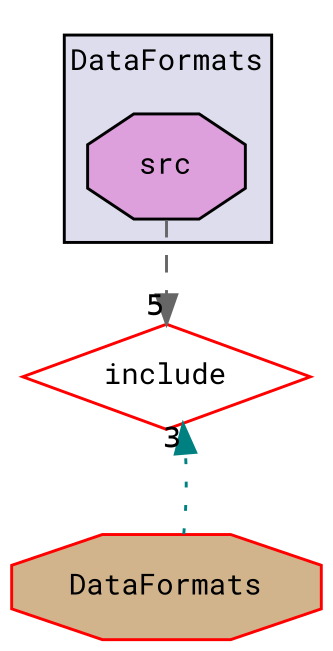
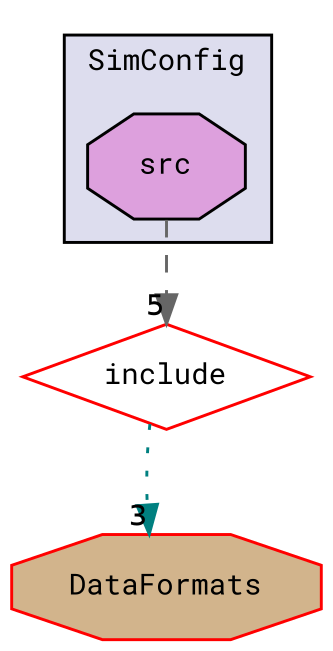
cluster "DataFormats": label "DataFormats" -> "SimConfig"
edge "DataFormats" -> "include": reversed
